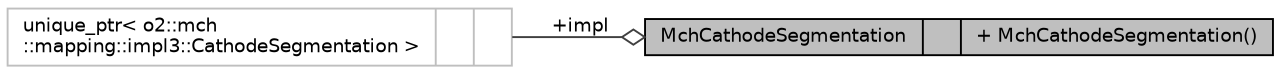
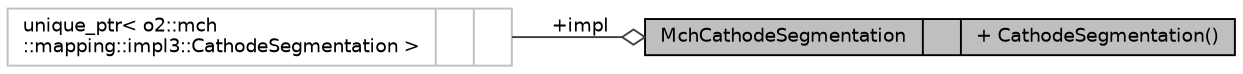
node "MchCathodeSegmentation": text "+ MchCathodeSegmentation()" -> "+ CathodeSegmentation()"
